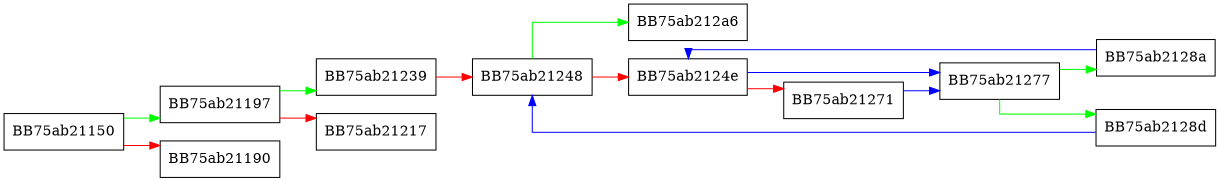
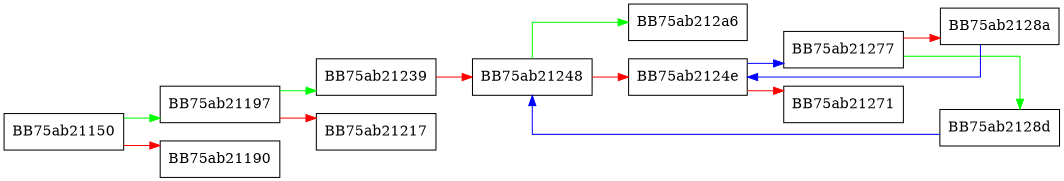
edge "BB75ab21277" -> "BB75ab2128a": color green -> red
edge "BB75ab21271" -> "BB75ab21277": removed
